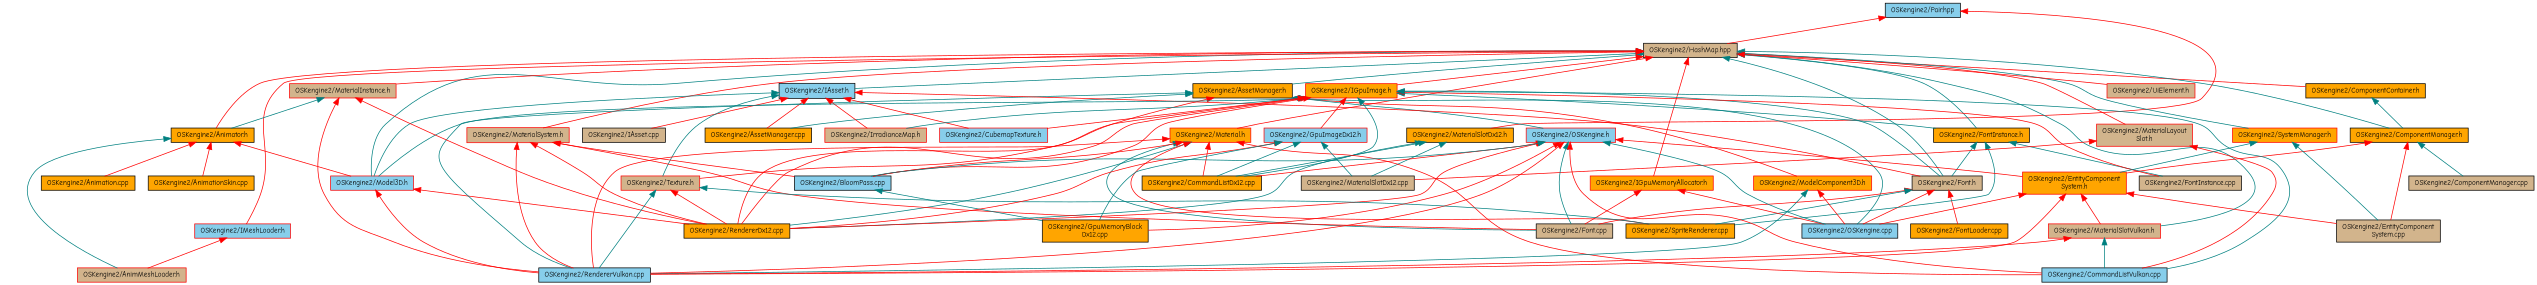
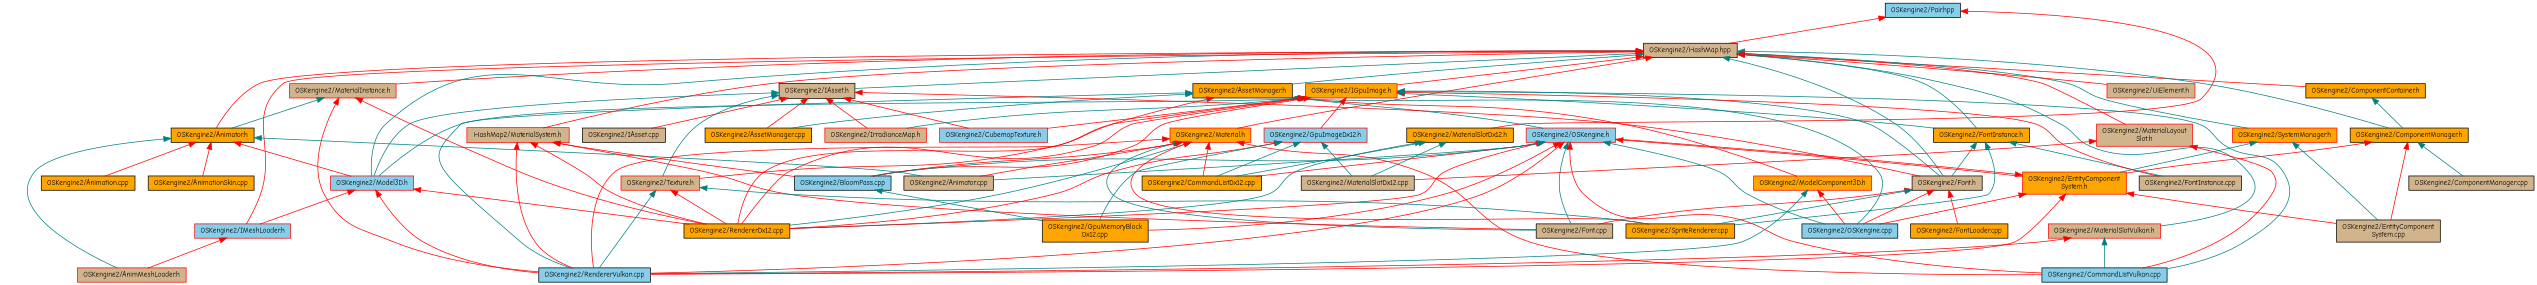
node "OSKengine2/IAsset.h": fillcolor skyblue -> tan
node "OSKengine2/MaterialSystem.h": label "OSKengine2/MaterialSystem.h" -> "HashMap2/MaterialSystem.h"
edge "OSKengine2/CommandListDx12.cpp" -> "OSKengine2/IGpuImage.h": removed
node "OSKengine2/Animator.cpp": added
node "OSKengine2/IGpuMemoryAllocator.h": removed
edge "OSKengine2/IMeshLoader.h" -> "OSKengine2/Model3D.h": added
edge "OSKengine2/MaterialSlotVulkan.h" -> "OSKengine2/EntityComponent System.h": now "OSKengine2/OSKengine.h" -> "OSKengine2/EntityComponent System.h"
